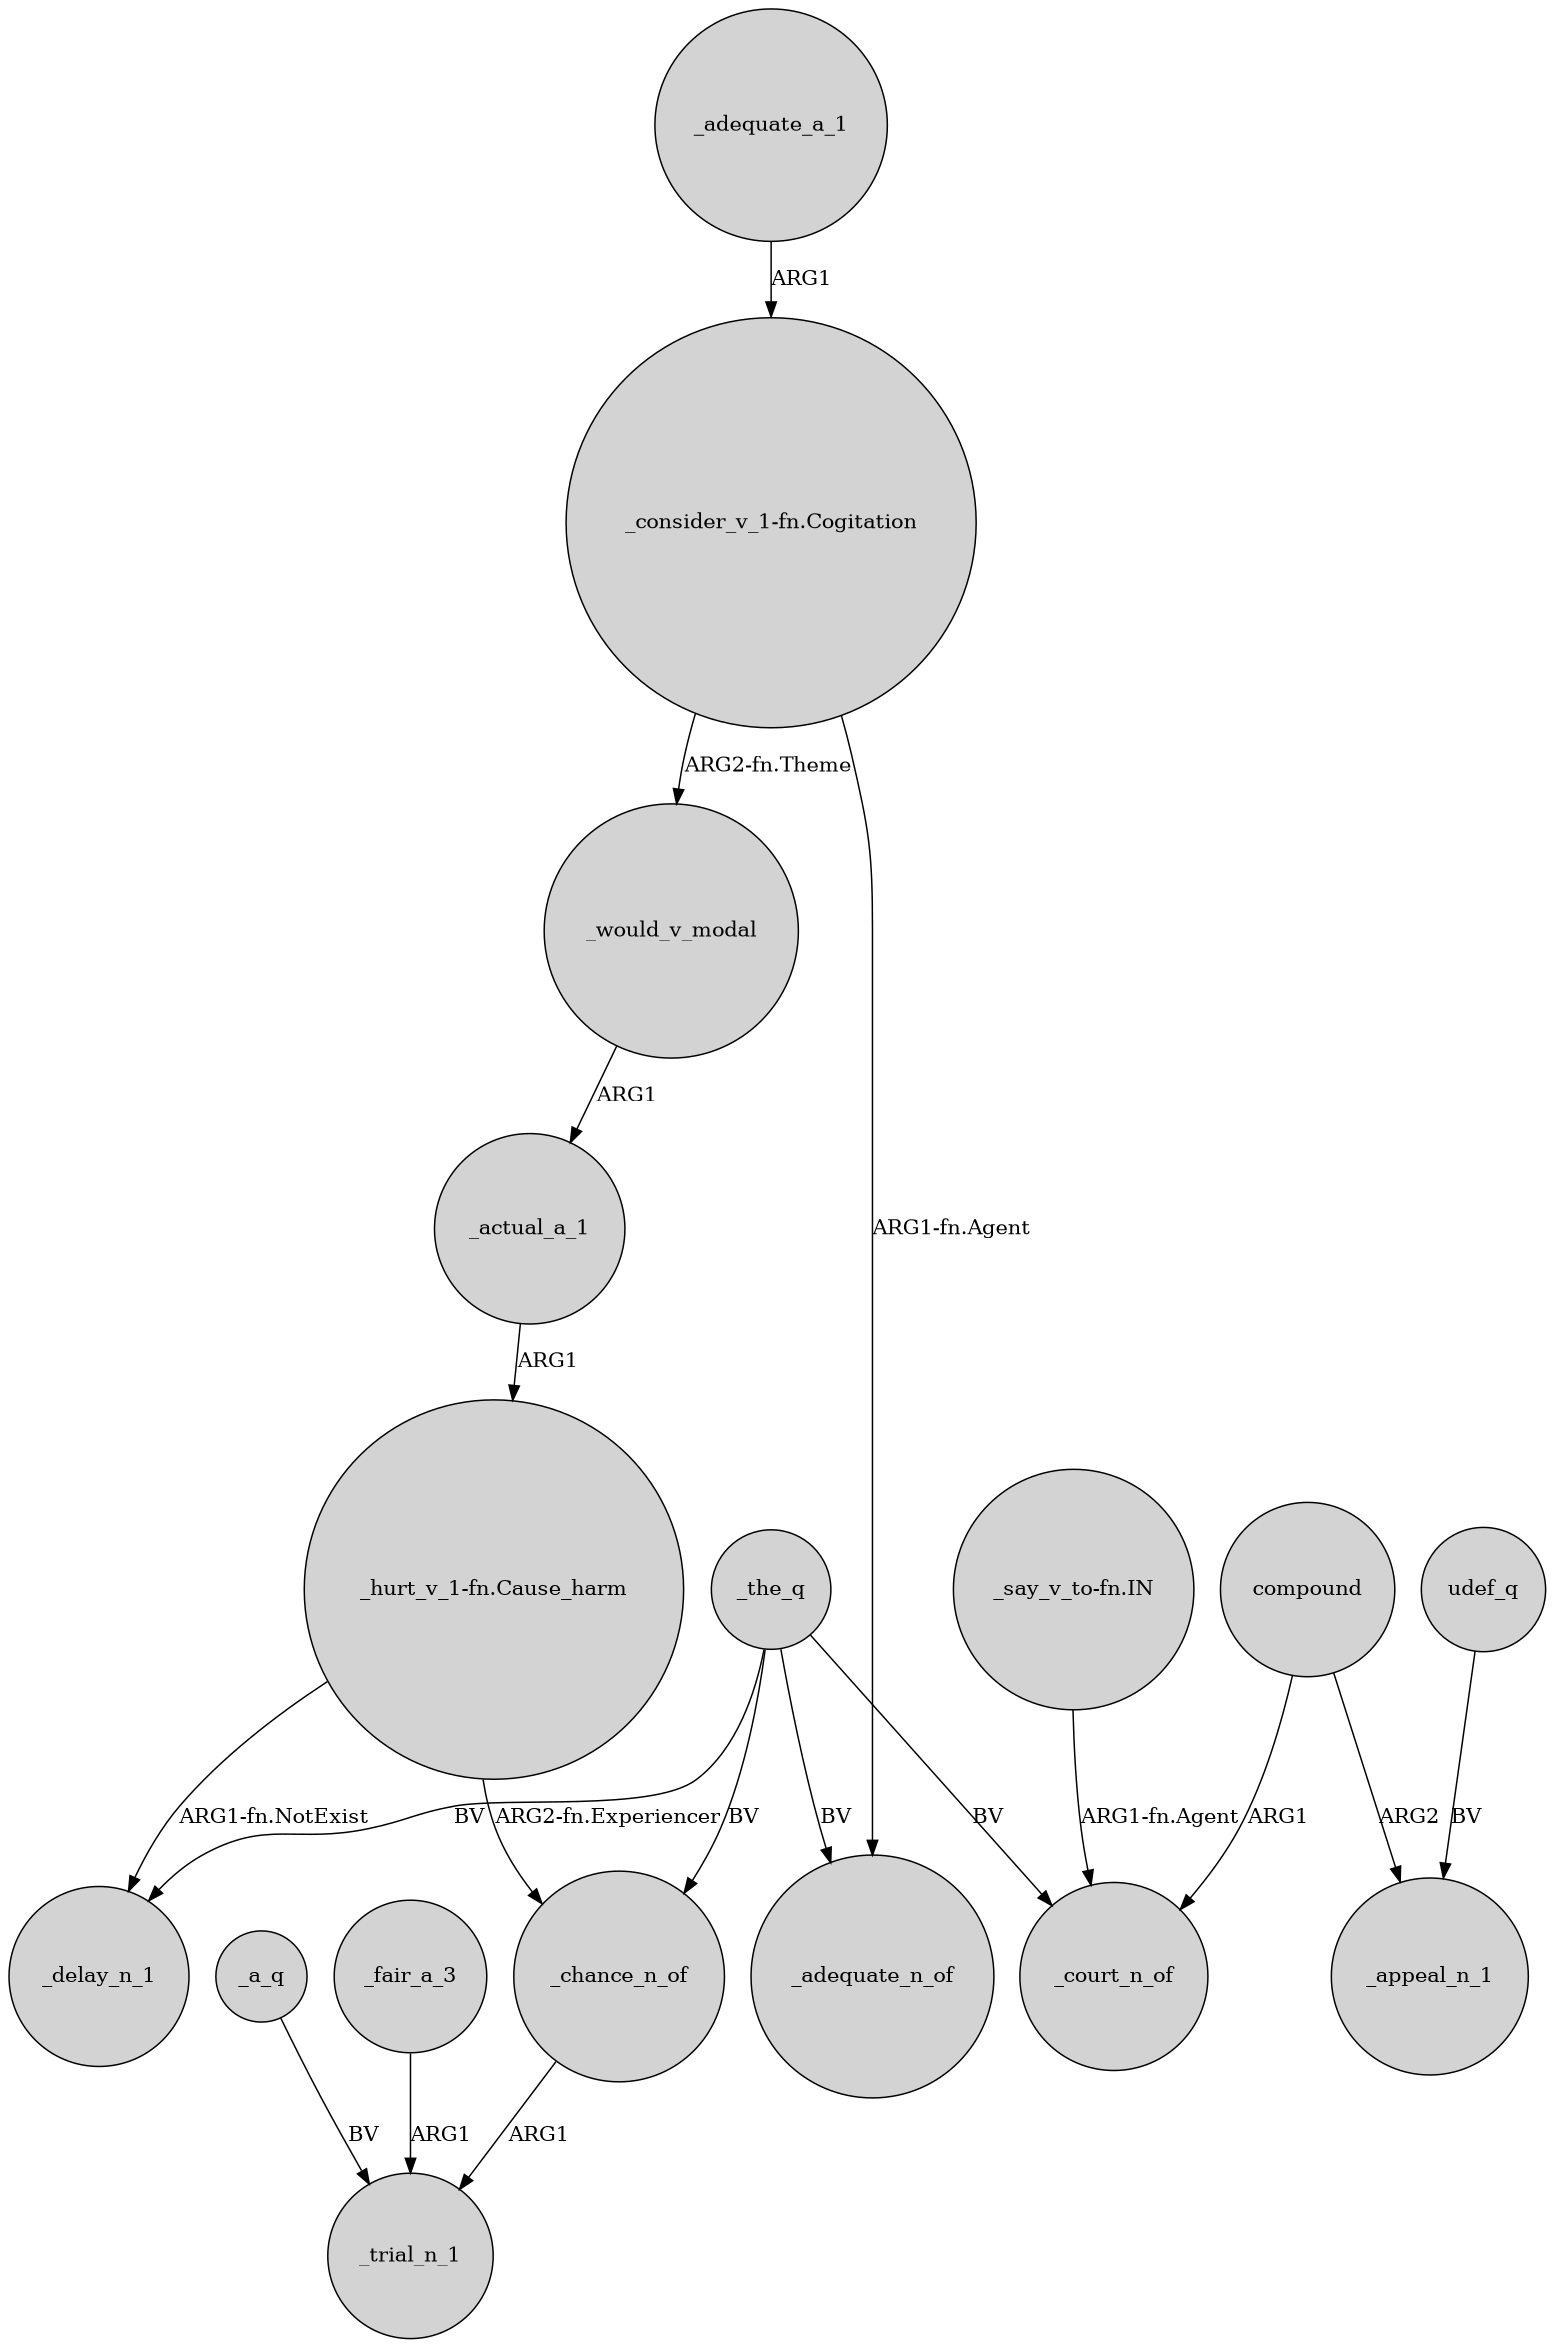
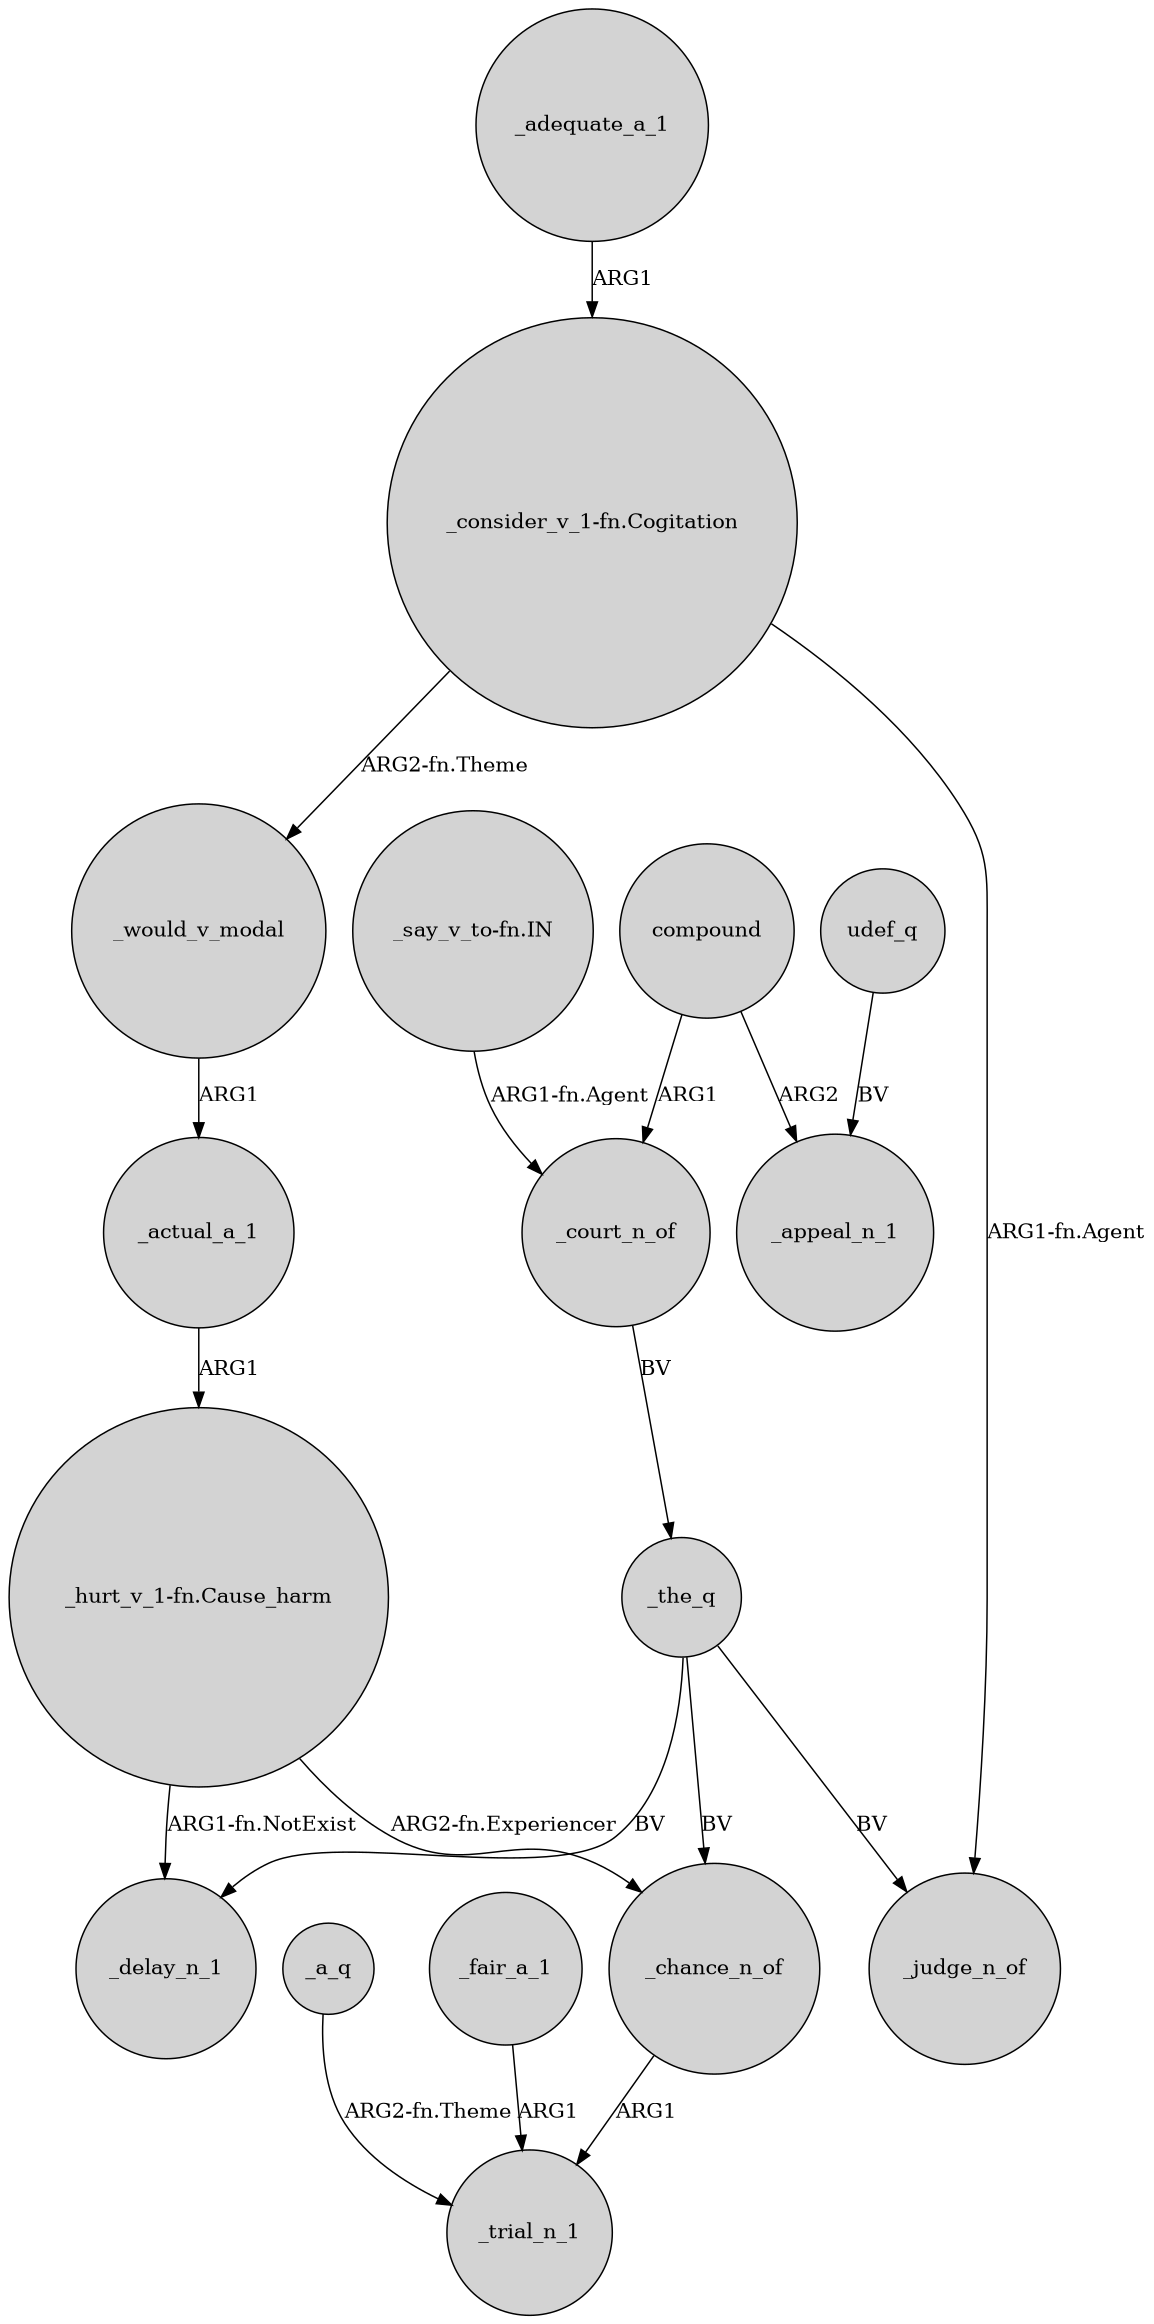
edge "_the_q" -> "_court_n_of": reversed
node "_fair_a_3": label "_fair_a_3" -> "_fair_a_1"
node "_adequate_n_of": label "_adequate_n_of" -> "_judge_n_of"
edge "_a_q" -> "_trial_n_1": label "BV" -> "ARG2-fn.Theme"
